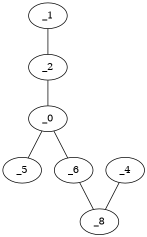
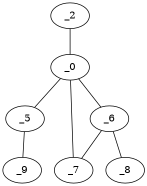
node "_1": removed
node "_9": added
node "_7": added
node "_4": removed
